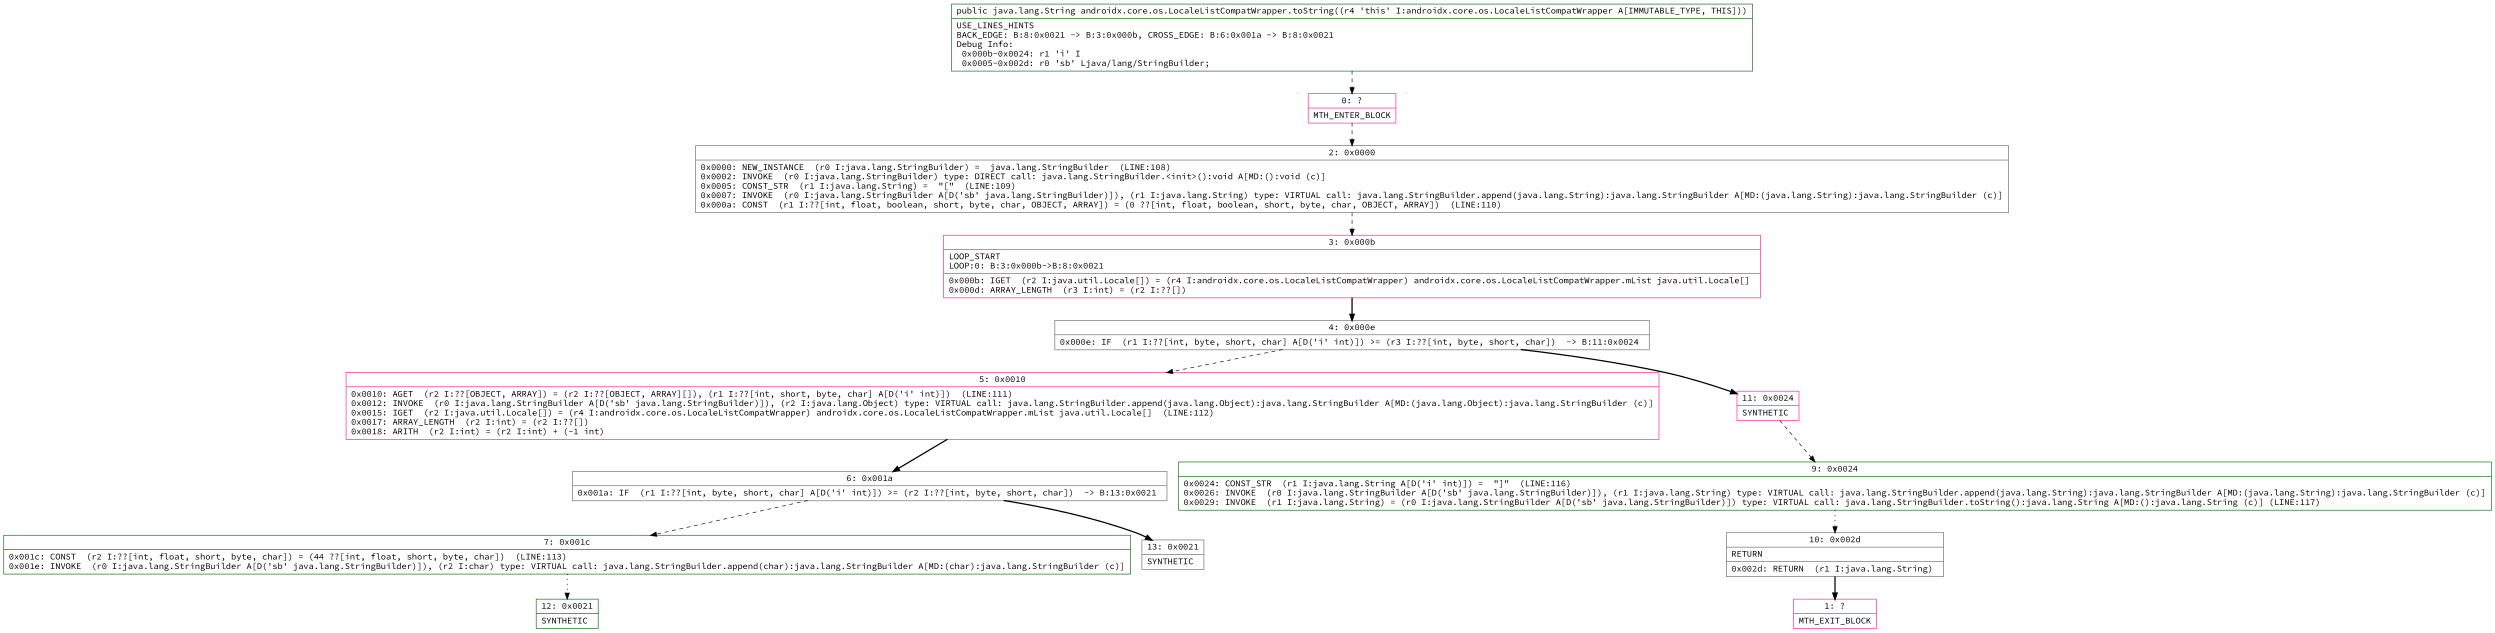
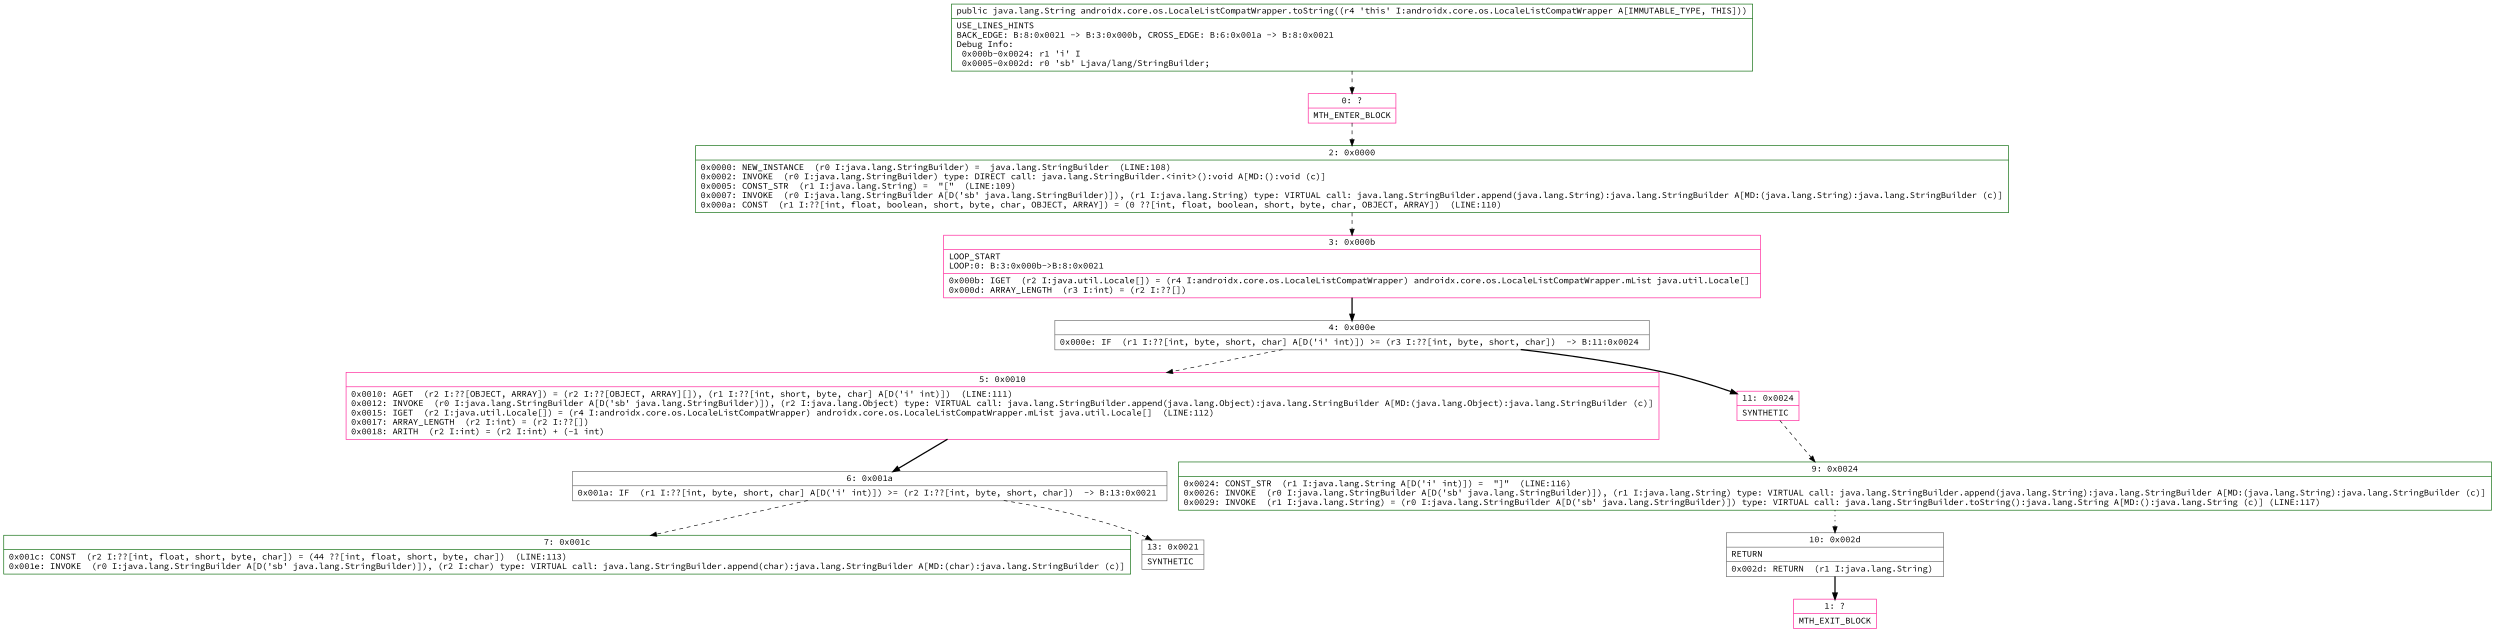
node "2: 0x0000": color gray40 -> darkgreen
edge "6: 0x001a" -> "13: 0x0021": style bold -> dashed
node "12: 0x0021": removed
